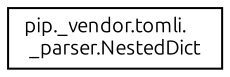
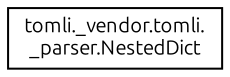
node "pip._vendor.tomli. _parser.NestedDict": label "pip._vendor.tomli. _parser.NestedDict" -> "tomli._vendor.tomli. _parser.NestedDict"
